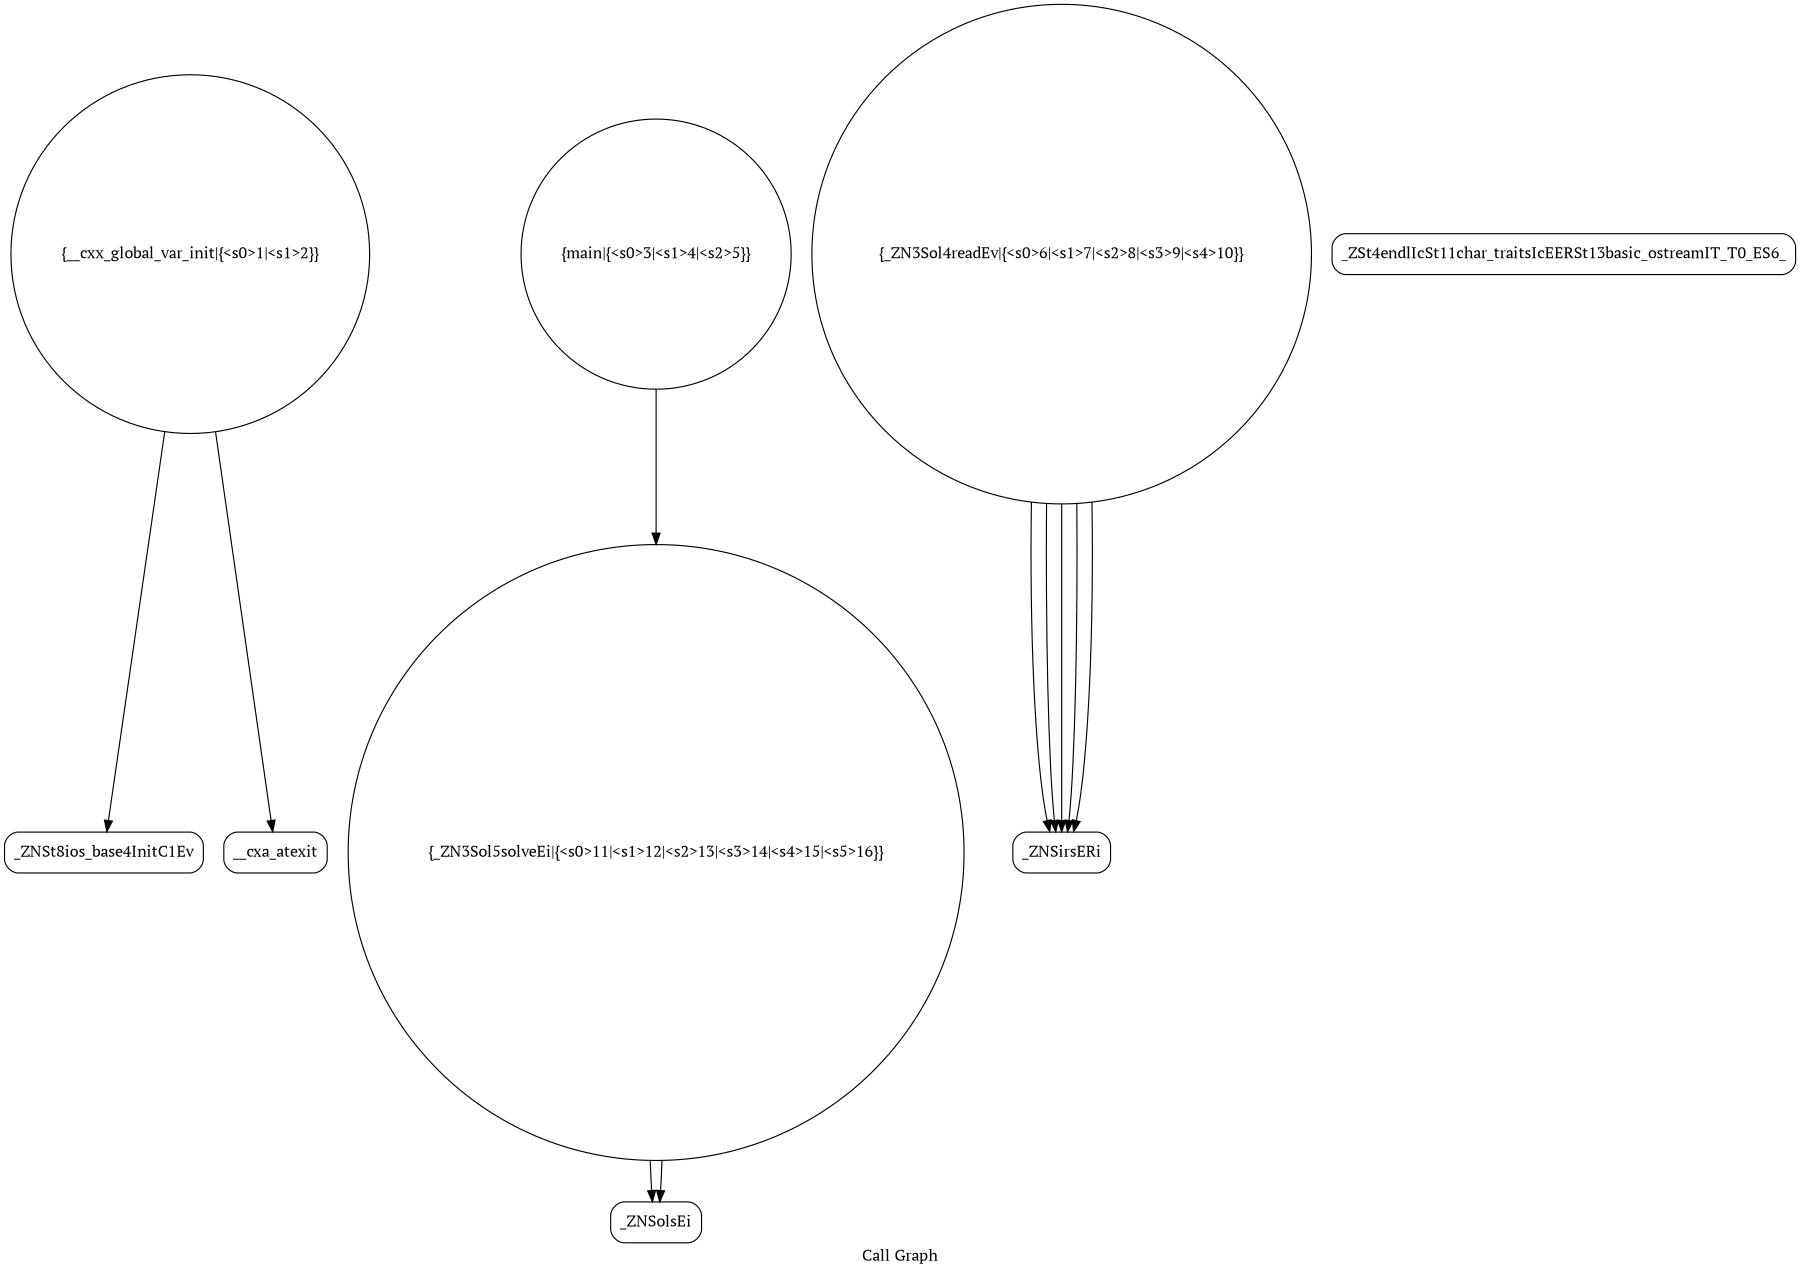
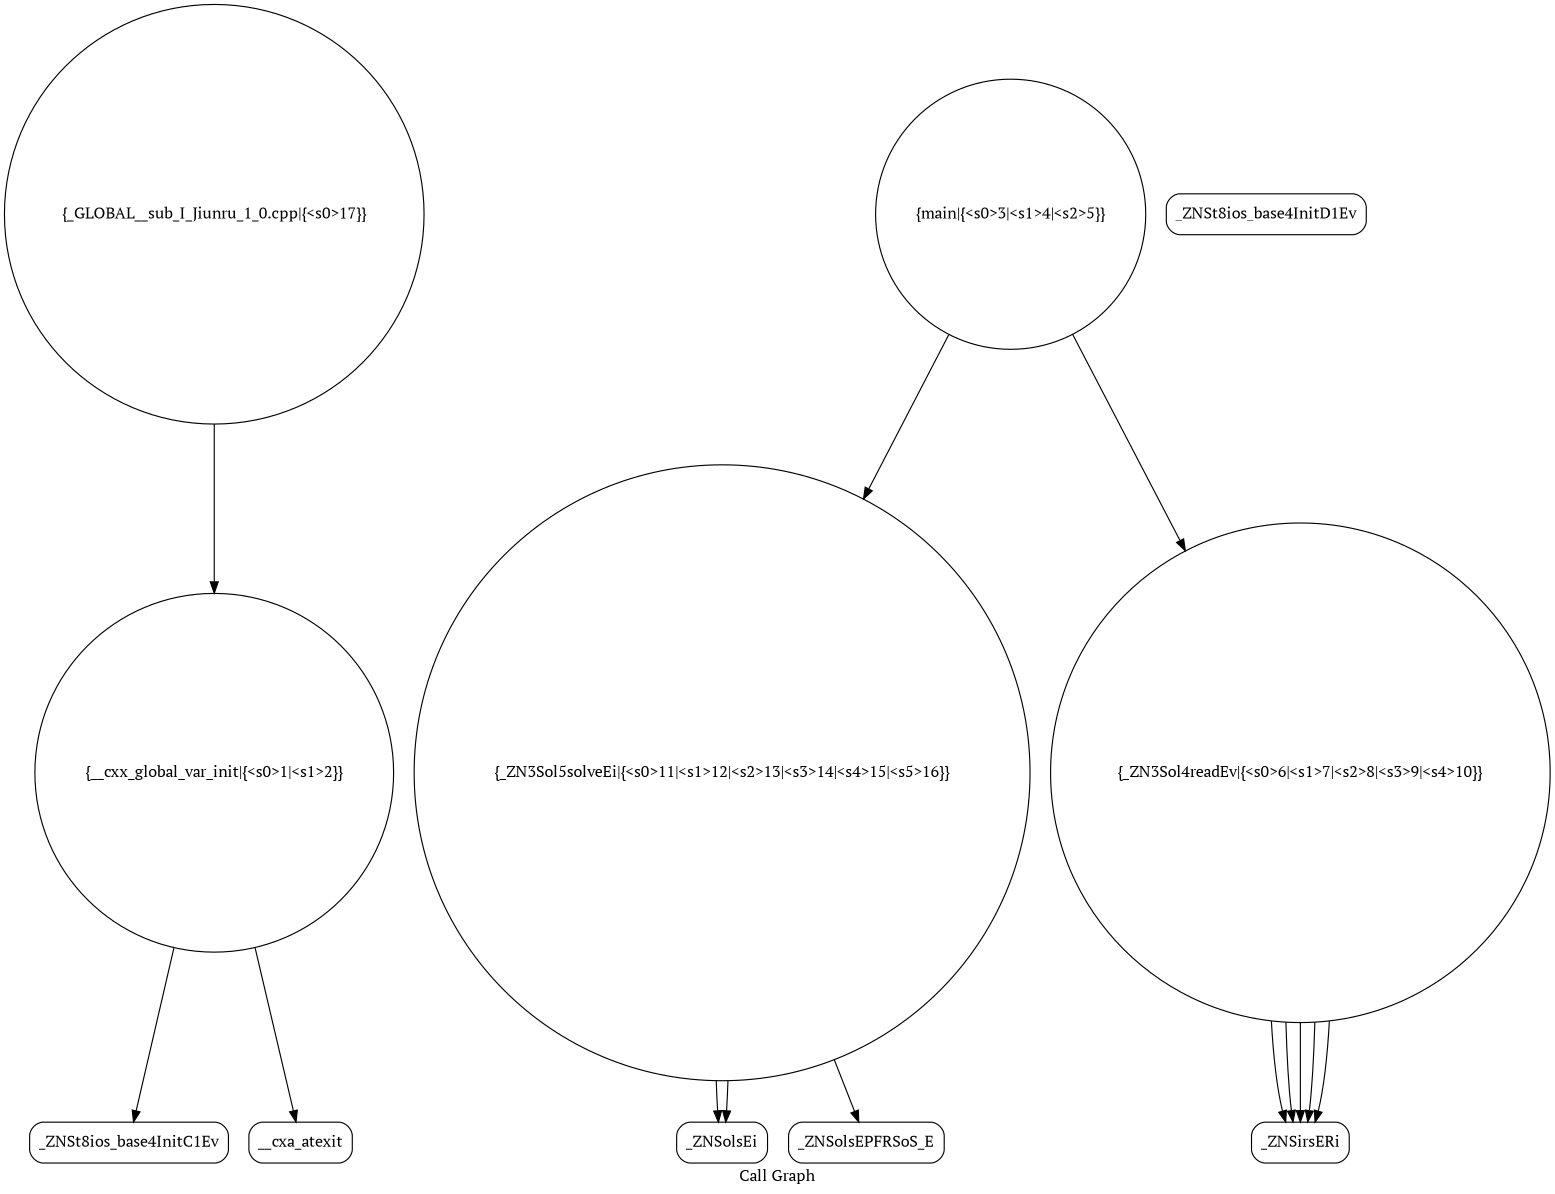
node "{_GLOBAL__sub_I_Jiunru_1_0.cpp|{<s0>17}}": added
node "_ZNSt8ios_base4InitD1Ev": added
node "_ZSt4endlIcSt11char_traitsIcEERSt13basic_ostreamIT_T0_ES6_": removed
edge "{main|{<s0>3|<s1>4|<s2>5}}" -> "{_ZN3Sol4readEv|{<s0>6|<s1>7|<s2>8|<s3>9|<s4>10}}": added
node "_ZNSolsEPFRSoS_E": added
